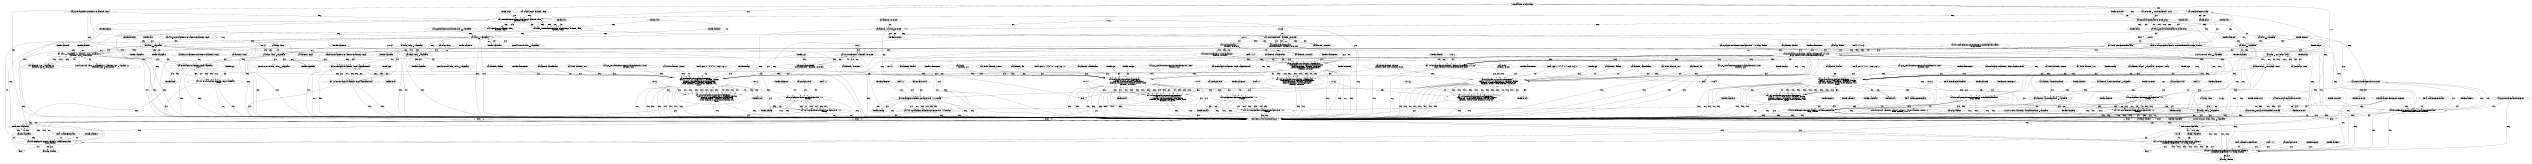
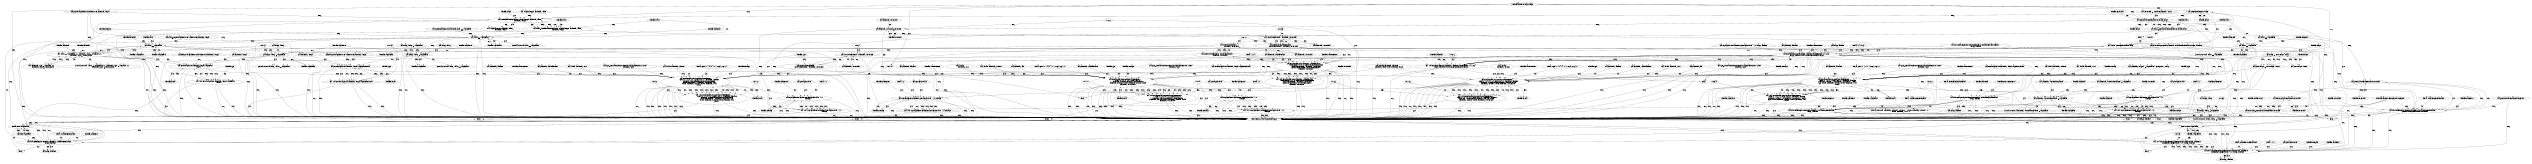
edge "(MethodParameterIn,Image *image)" -> "1000104": added, label "AST:"
edge "(Call,GetImageIndexInList(image))" -> "(Call,OpenDistributePixelCache(server_info,image))": added, label "DDG:"
